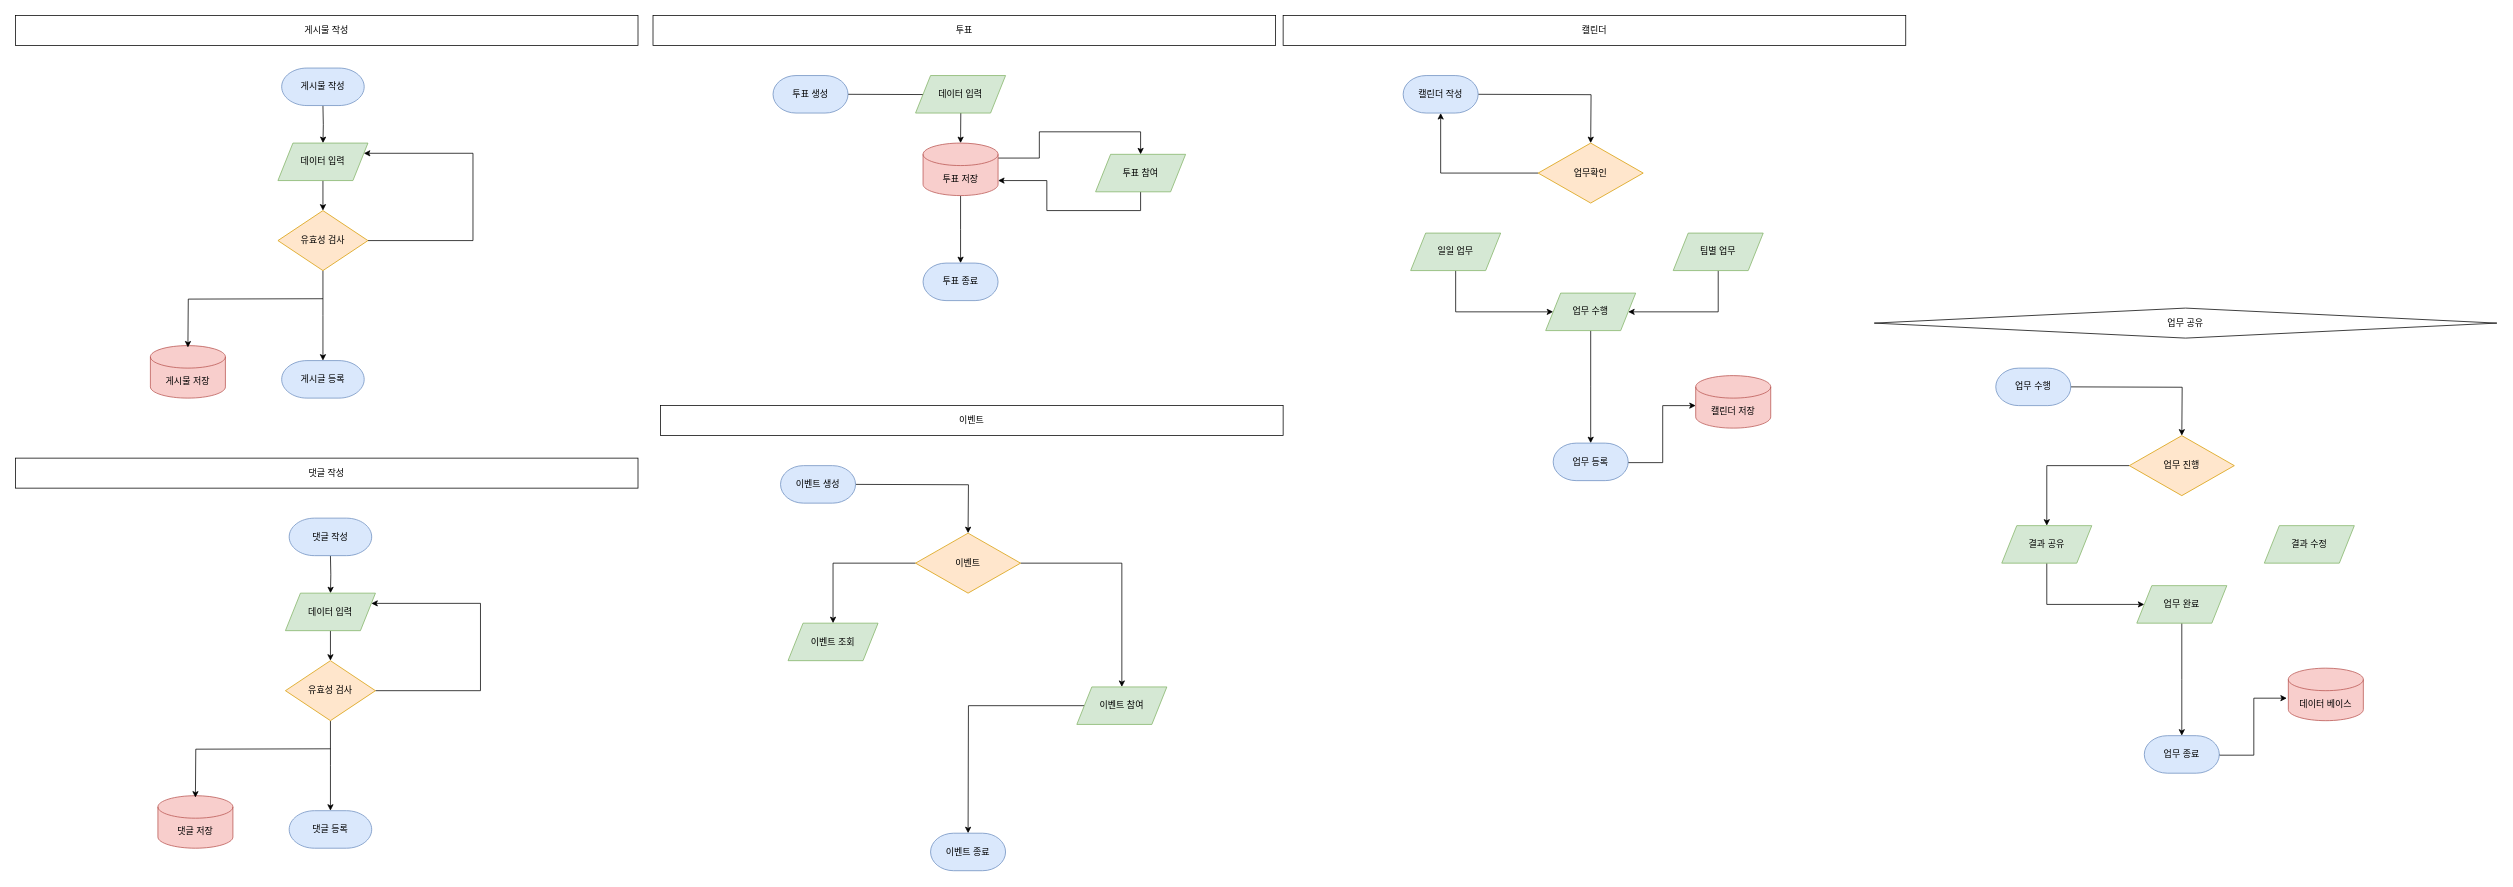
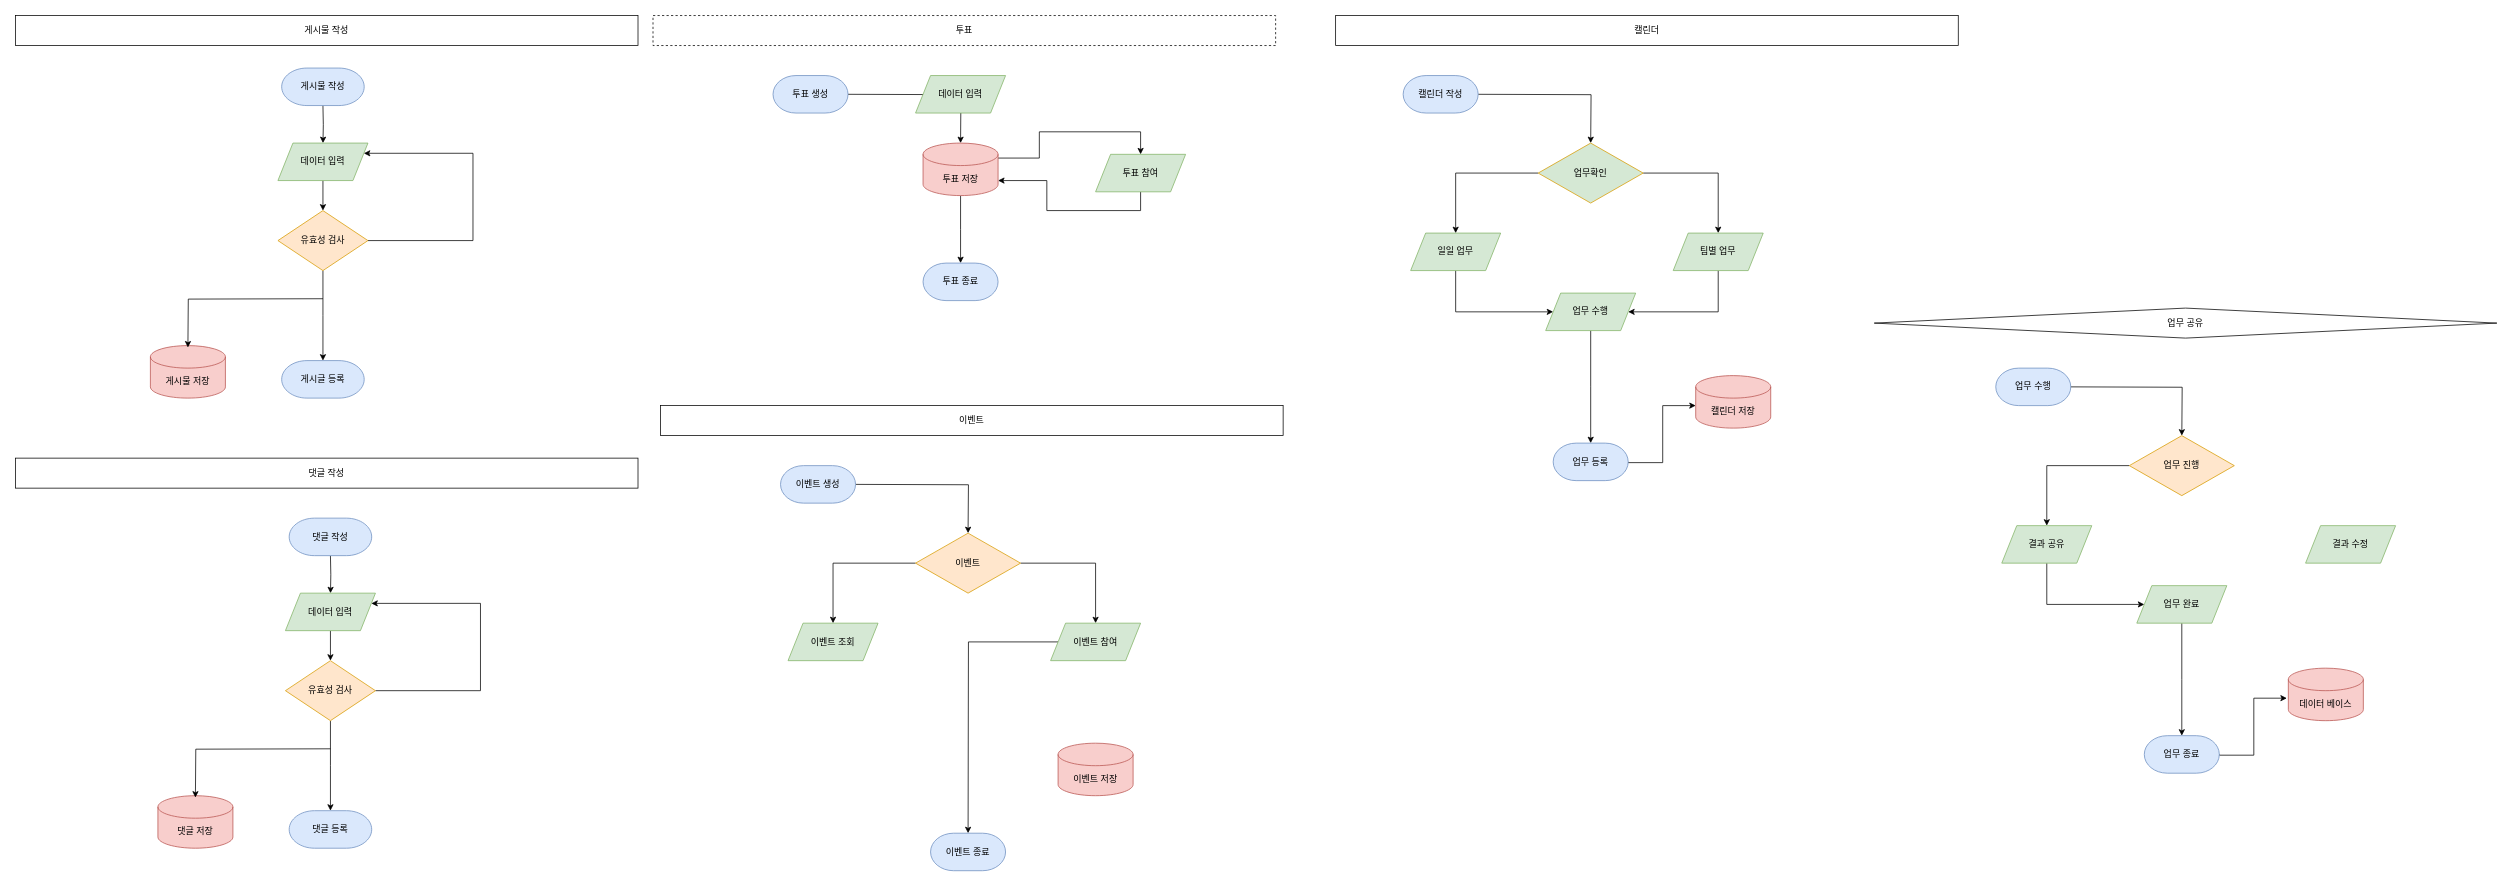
node "투표": style solid -> dashed
node "캘린더": moved (1594, 30) -> (1647, 30)
edge "업무확인" -> "캘린더 작성": now "업무확인" -> "일일 업무"
node "업무확인": fillcolor #ffe6cc -> #d5e8d4
edge "업무확인" -> "팀별 업무": added
node "결과 수정": moved (2309, 544) -> (2350, 544)
node "이벤트 참여": moved (1122, 705) -> (1095, 642)
node "이벤트 저장": added
